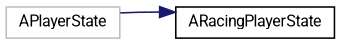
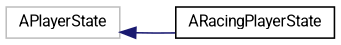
edge "APlayerState" -> "ARacingPlayerState": reversed
